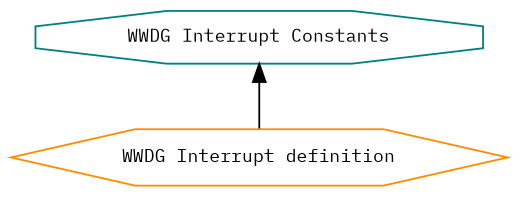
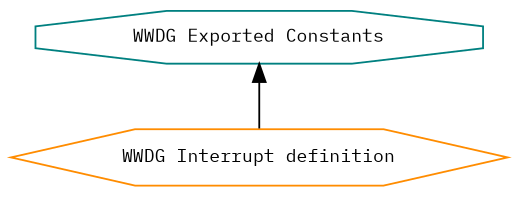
node "WWDG Interrupt Constants": label "WWDG Interrupt Constants" -> "WWDG Exported Constants"
